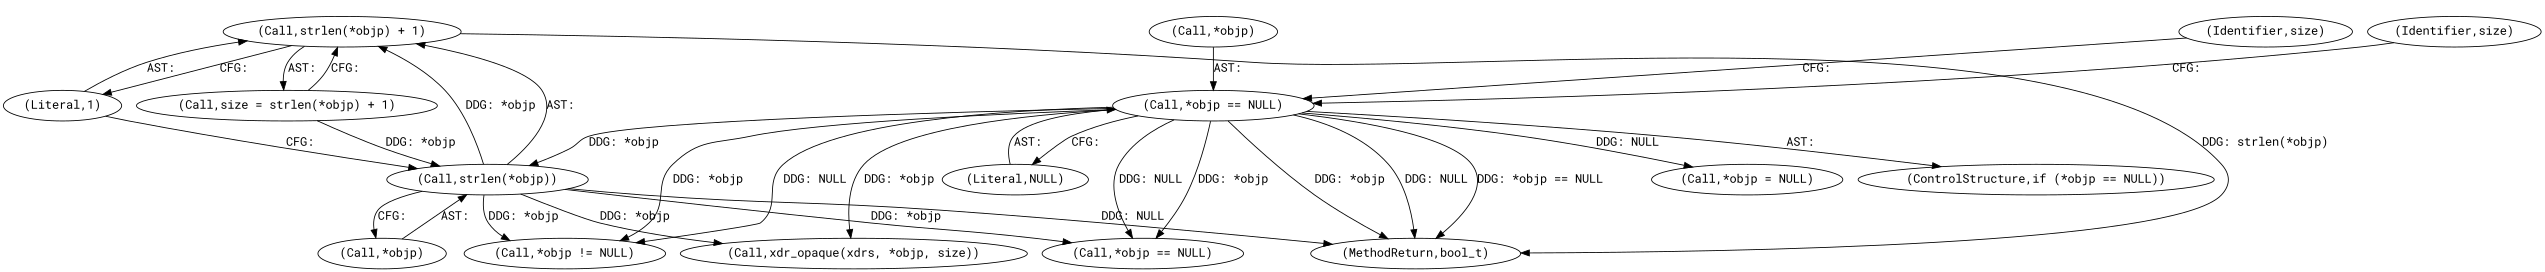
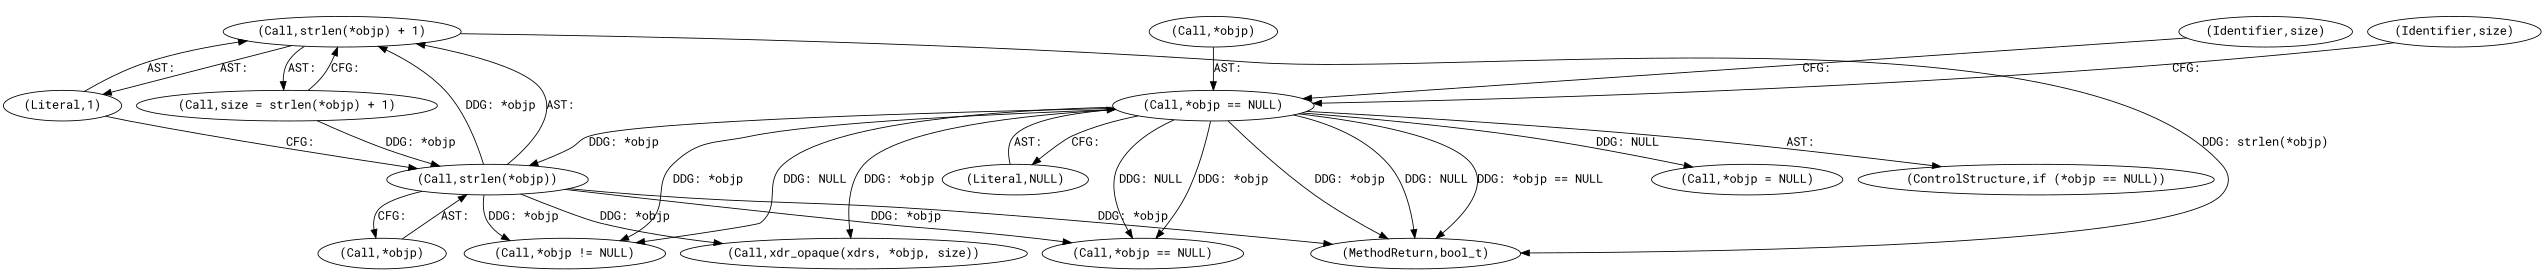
edge "(Call,strlen(*objp) + 1)" -> "(Literal,1)": label "CFG: " -> "AST: "
edge "(Call,strlen(*objp))" -> "(MethodReturn,bool_t)": label "DDG: NULL" -> "DDG: *objp"
